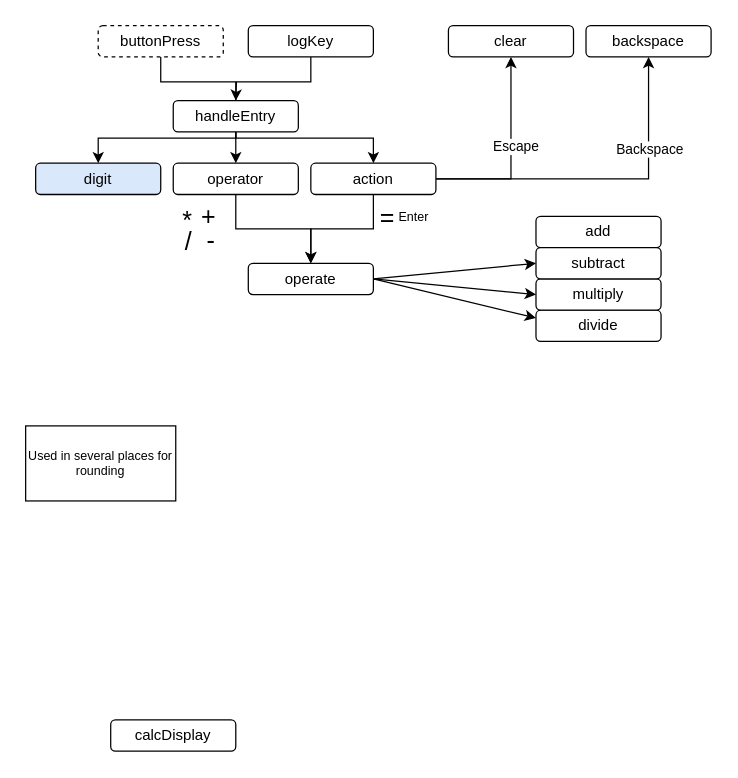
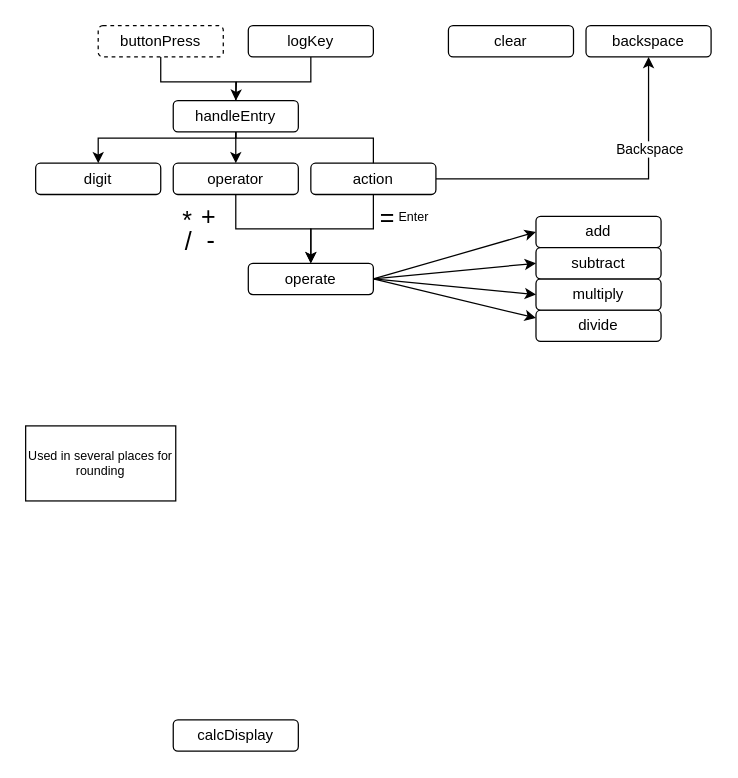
edge "action" -> "clear": removed, label "Escape"
edge "handleEntry" -> "action": arrowhead classic -> none
node "digit": fillcolor #dae8fc -> #ffffff
edge "operate" -> "add": added
node "calcDisplay": moved (173, 735) -> (236, 735)
